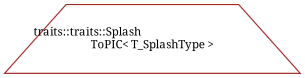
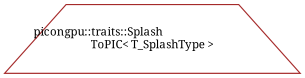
node "traits::traits::Splash ToPIC< T_SplashType >": label "traits::traits::Splash ToPIC< T_SplashType >" -> "picongpu::traits::Splash ToPIC< T_SplashType >"
